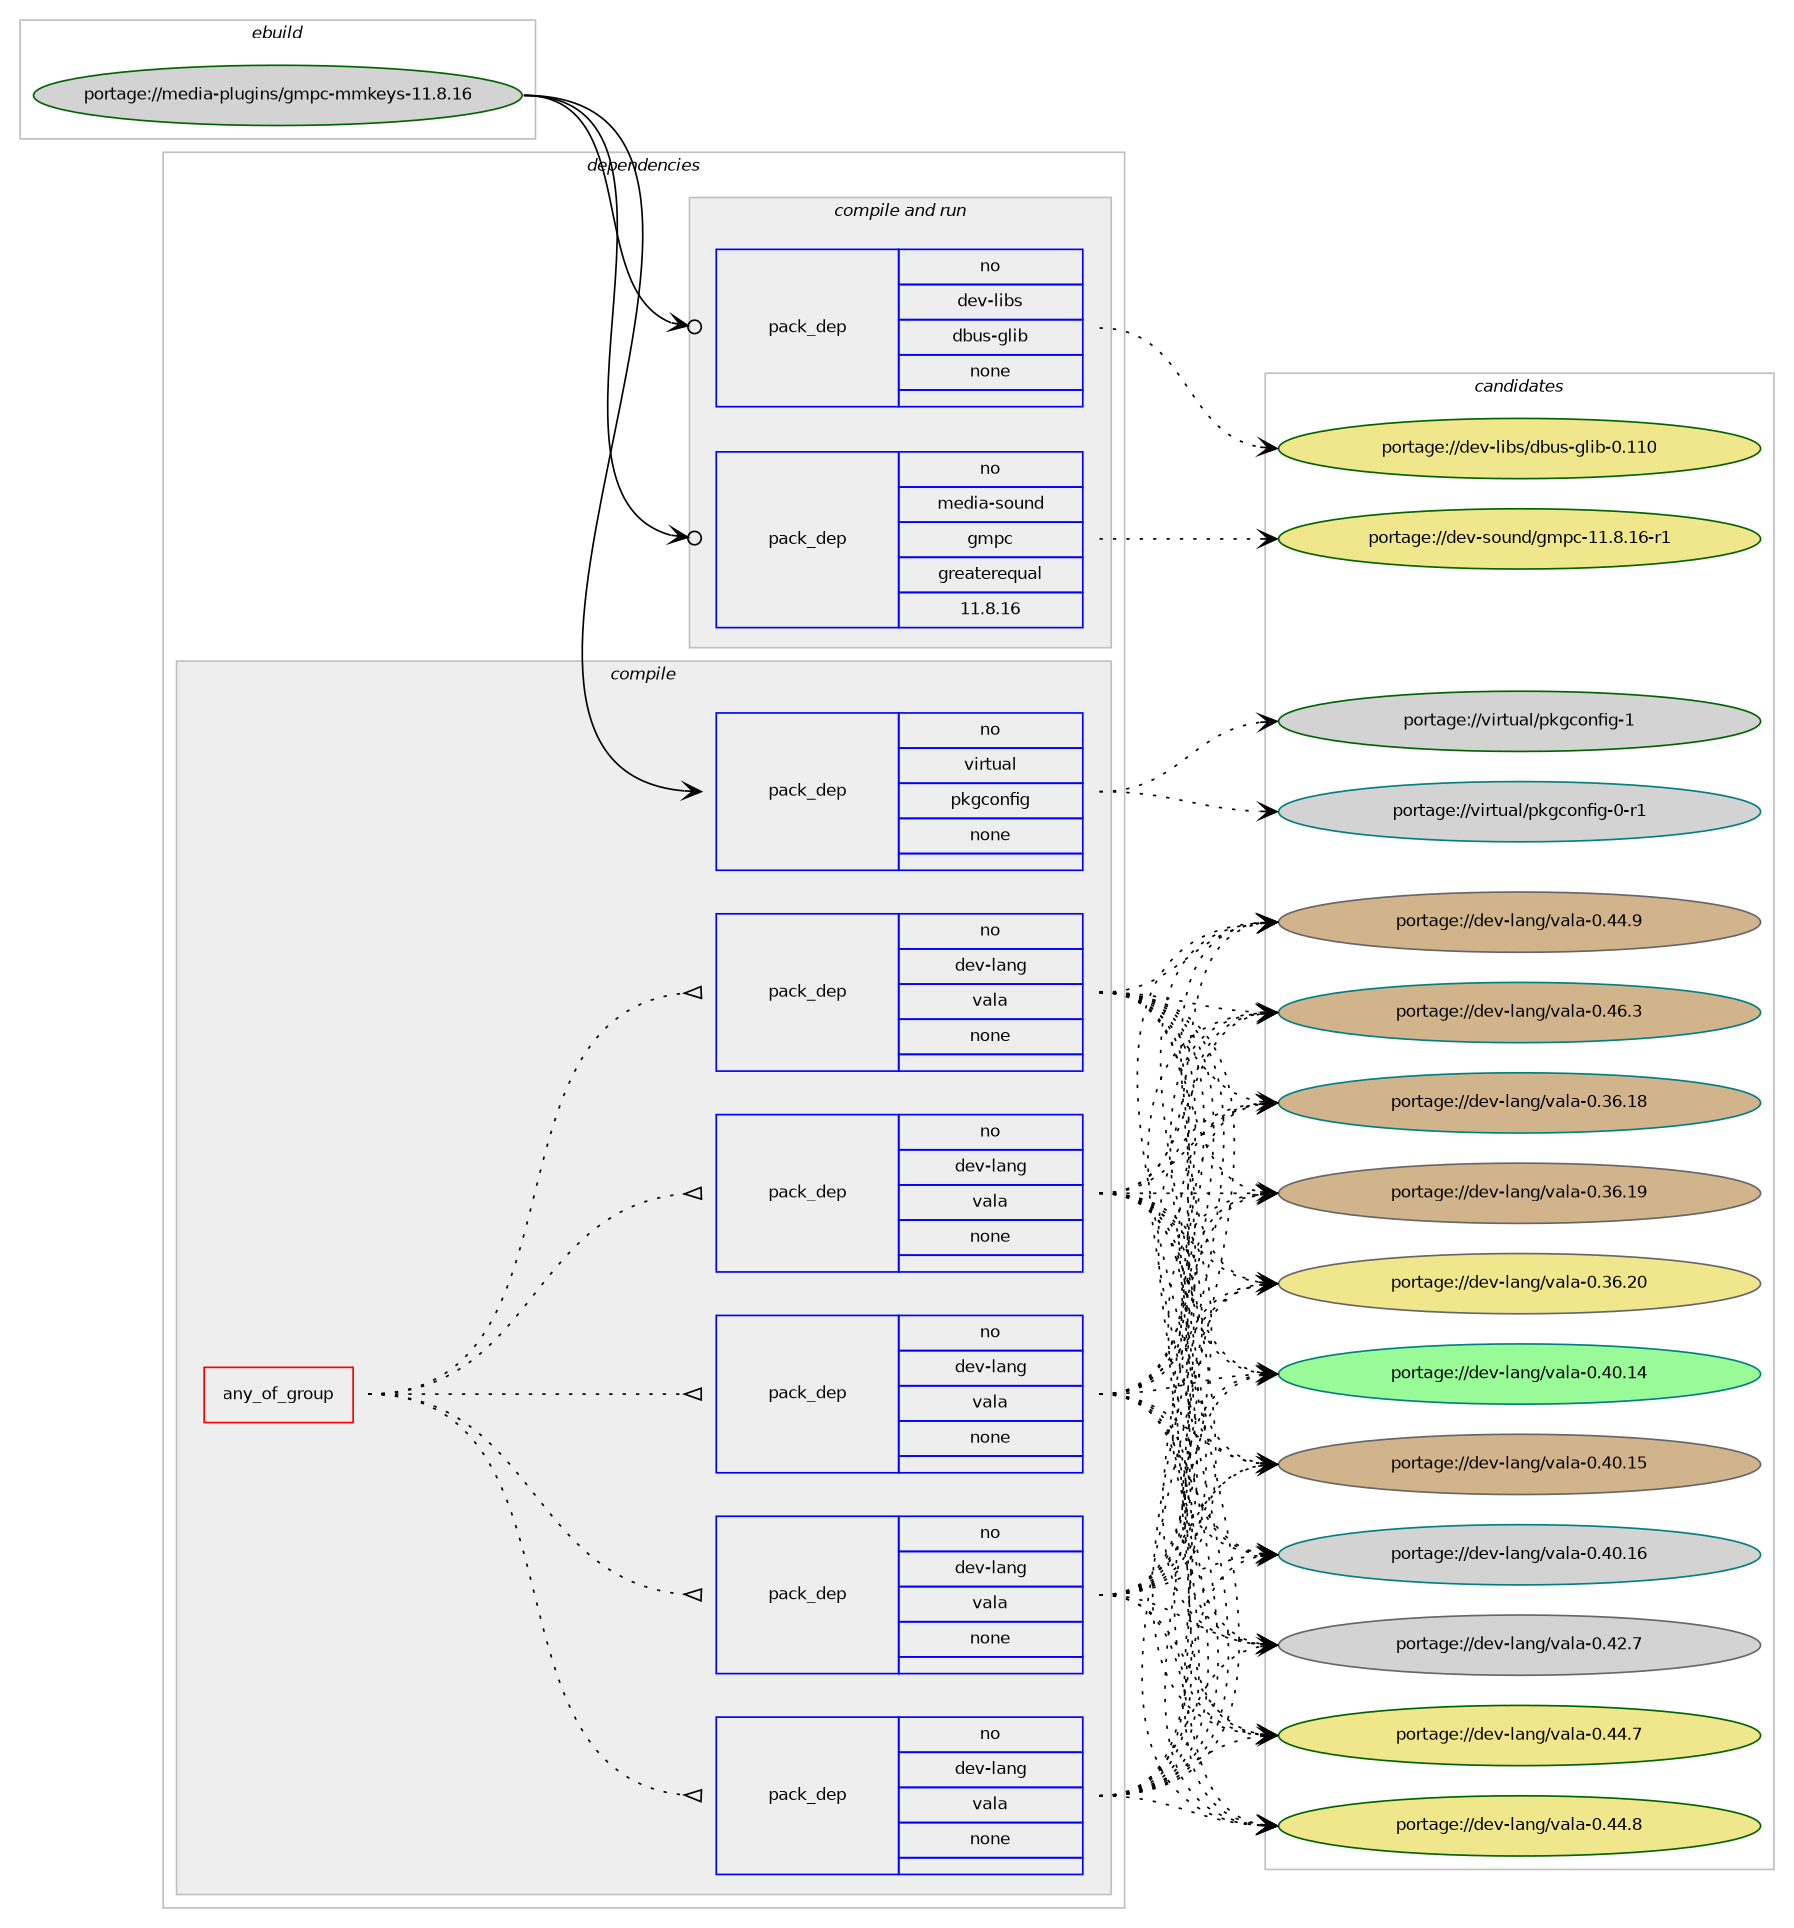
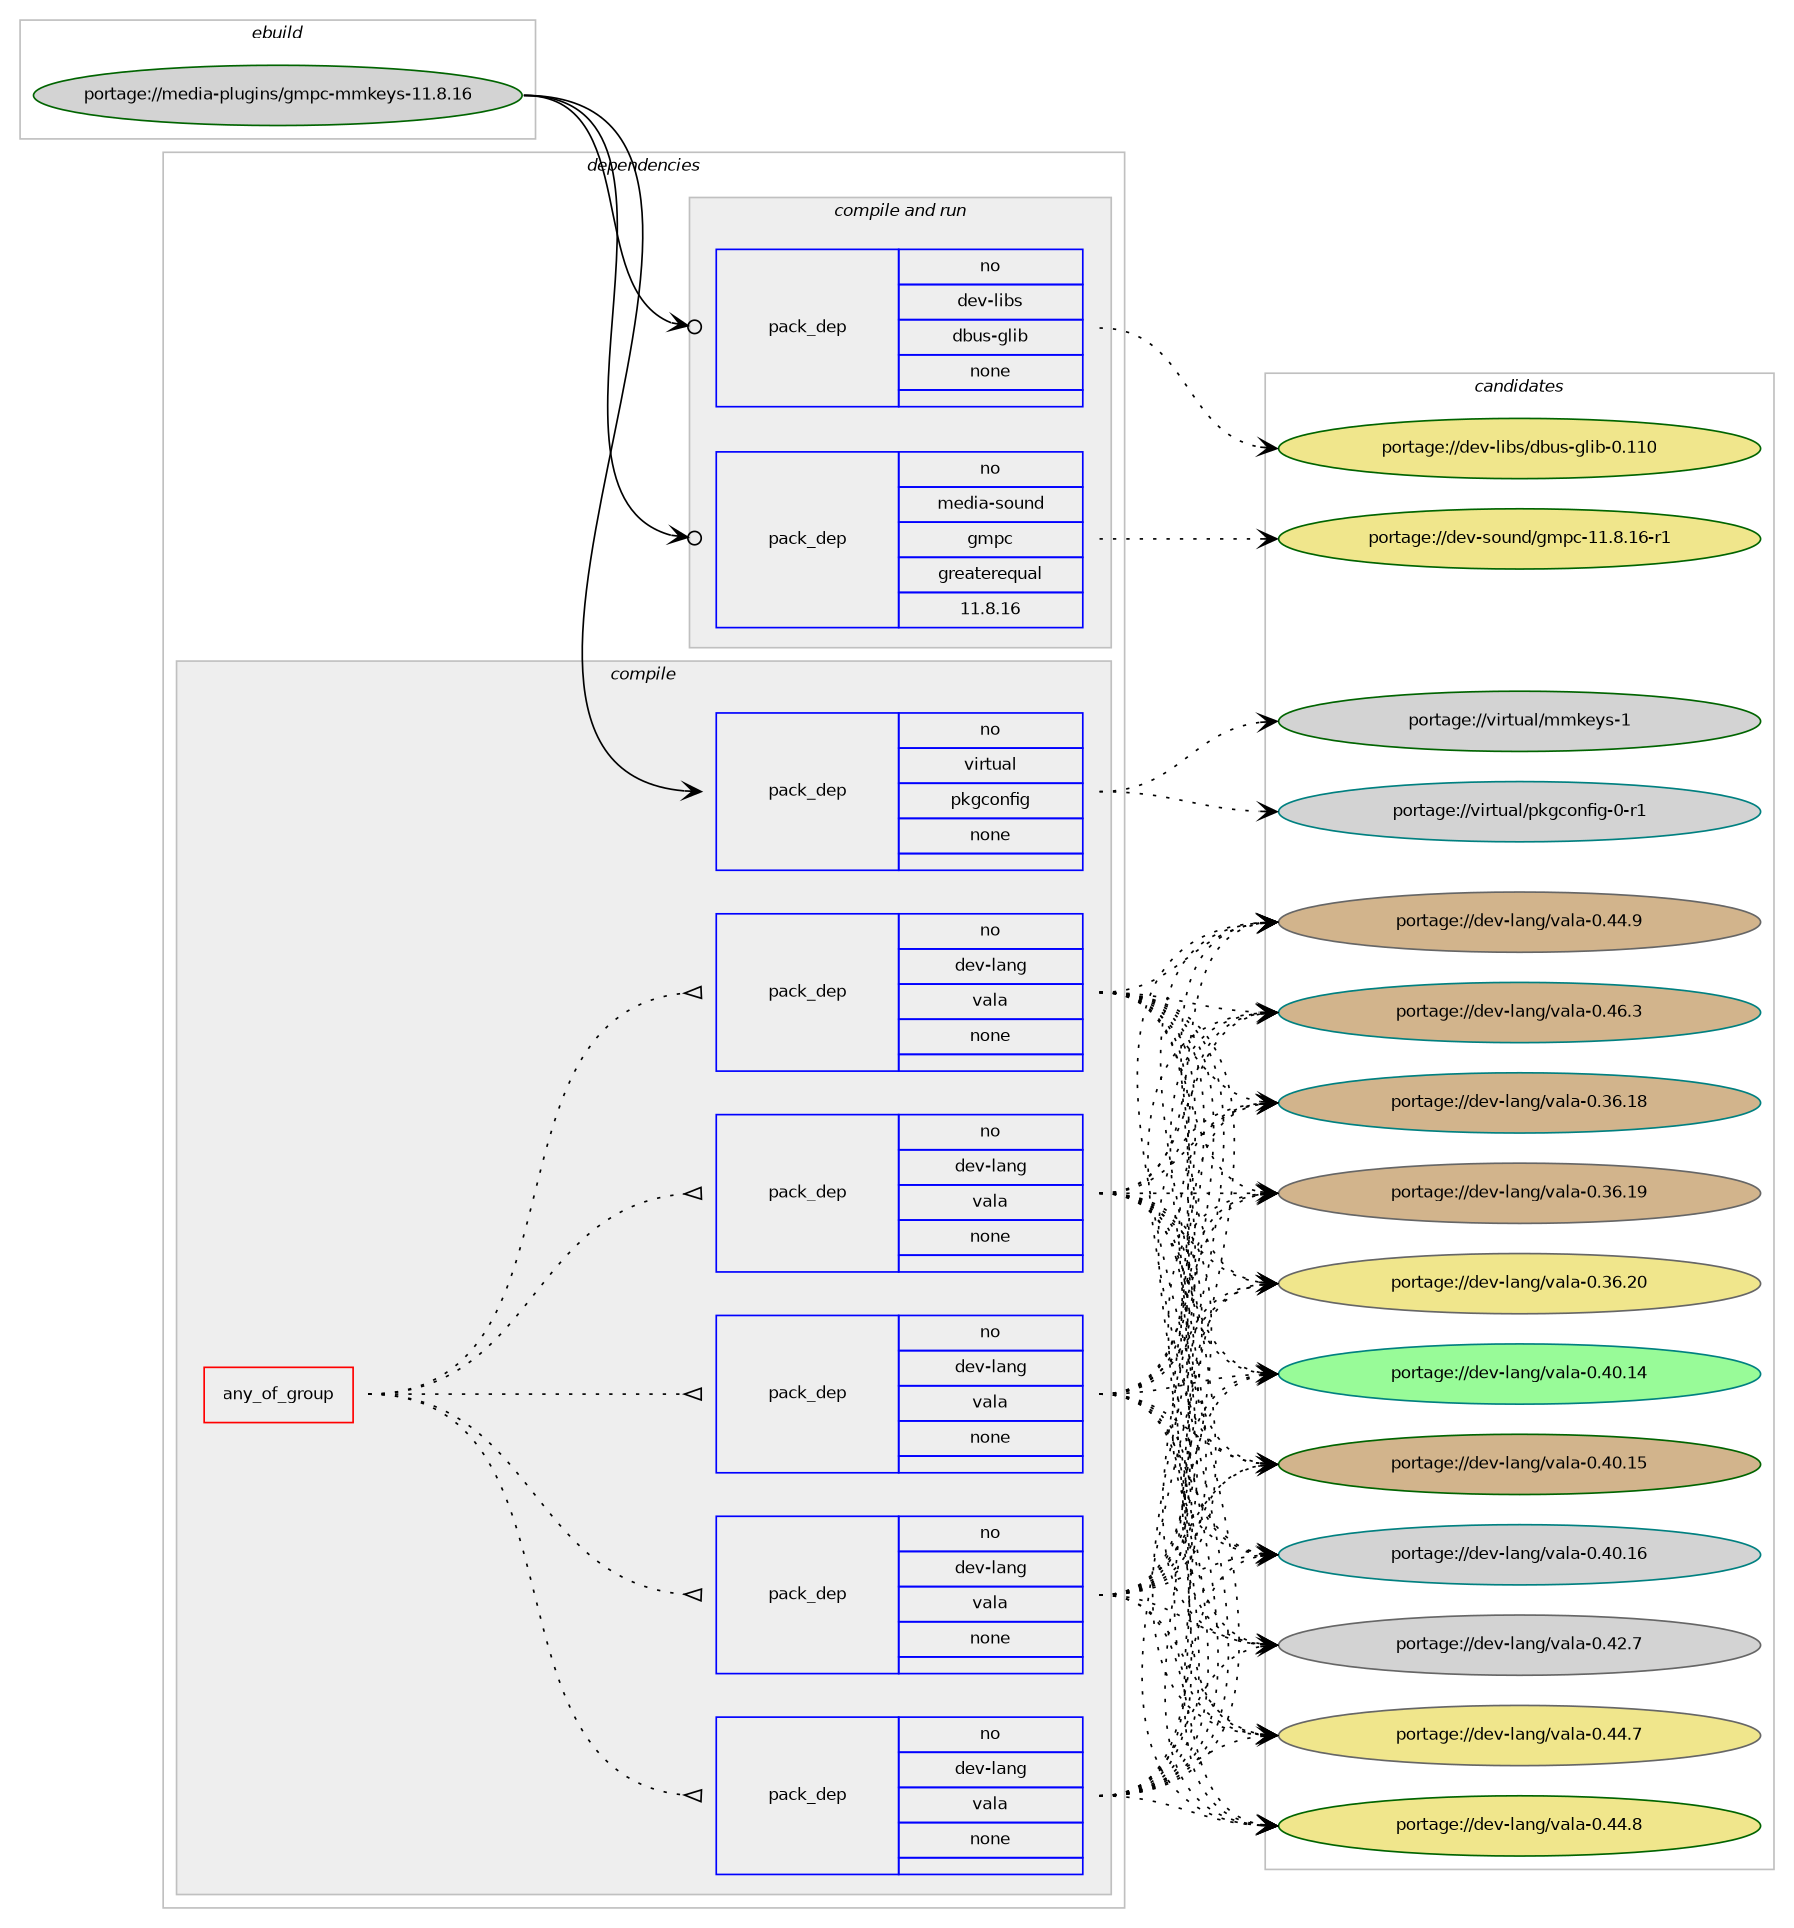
node "portage://virtual/pkgconfig-1": label "portage://virtual/pkgconfig-1" -> "portage://virtual/mmkeys-1"
node "portage://dev-lang/vala-0.40.15": color gray40 -> darkgreen
node "portage://dev-lang/vala-0.44.7": color darkgreen -> gray40
